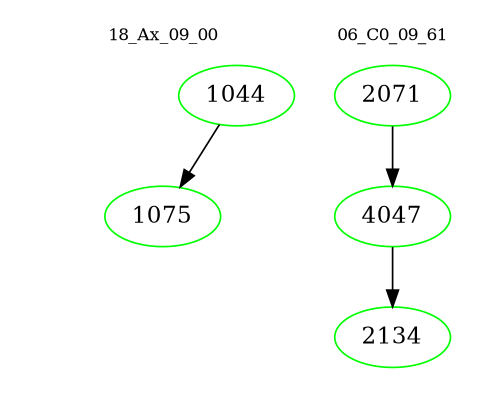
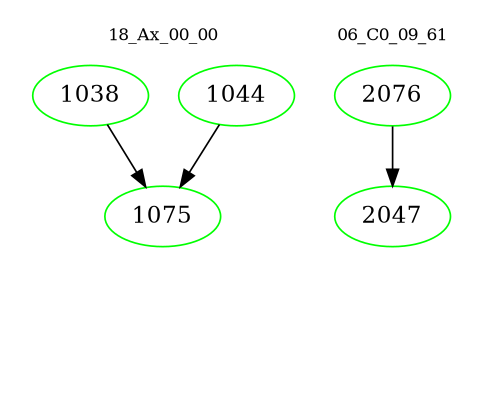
cluster "18_Ax_09_00": label "18_Ax_09_00" -> "18_Ax_00_00"
node "1038": added
node "2071": label "2071" -> "2076"
node "4047": label "4047" -> "2047"
node "2134": removed
